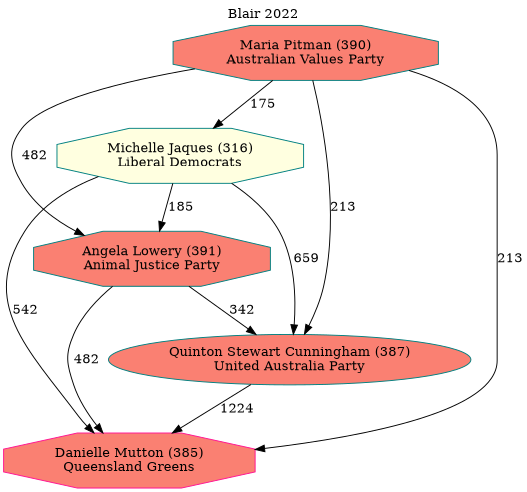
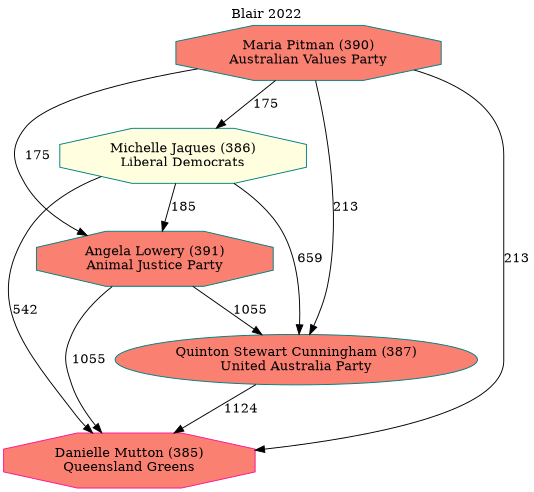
edge "Maria Pitman (390) Australian Values Party" -> "Angela Lowery (391) Animal Justice Party": label "482" -> "175"
node "Michelle Jaques (316) Liberal Democrats": label "Michelle Jaques (316) Liberal Democrats" -> "Michelle Jaques (386) Liberal Democrats"
edge "Angela Lowery (391) Animal Justice Party" -> "Quinton Stewart Cunningham (387) United Australia Party": label "342" -> "1055"
edge "Angela Lowery (391) Animal Justice Party" -> "Danielle Mutton (385) Queensland Greens": label "482" -> "1055"
edge "Quinton Stewart Cunningham (387) United Australia Party" -> "Danielle Mutton (385) Queensland Greens": label "1224" -> "1124"
